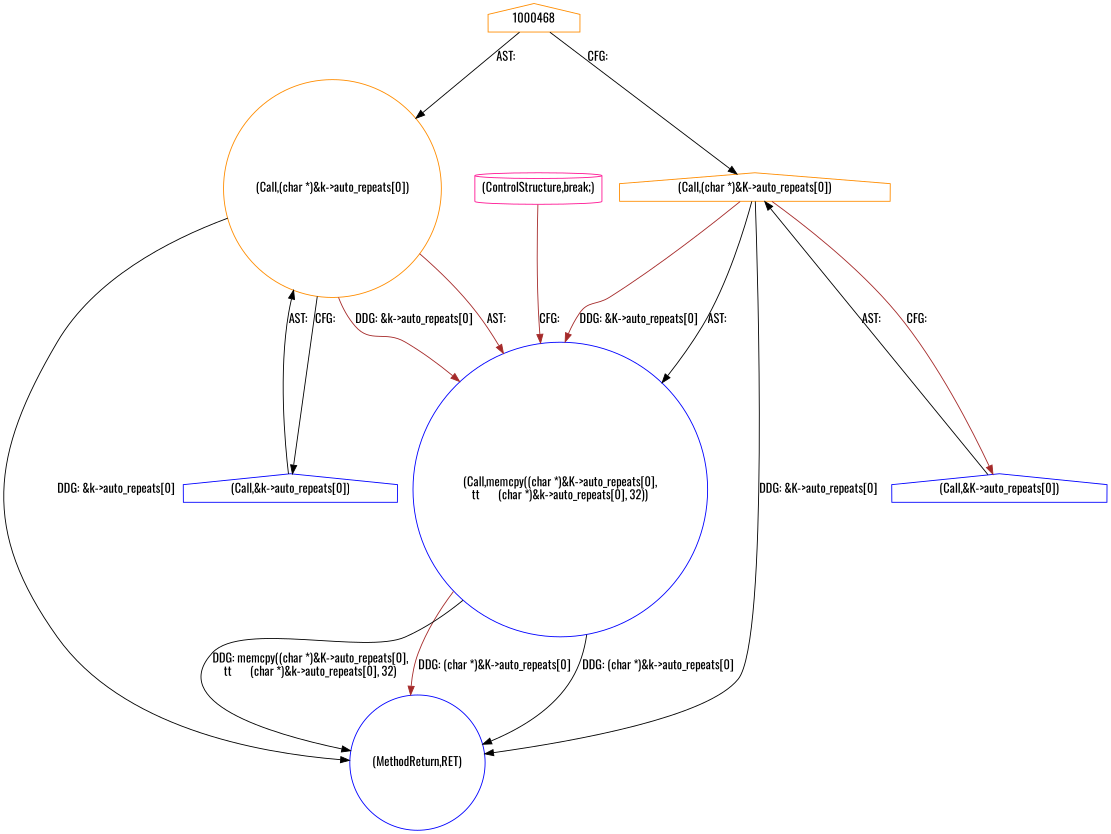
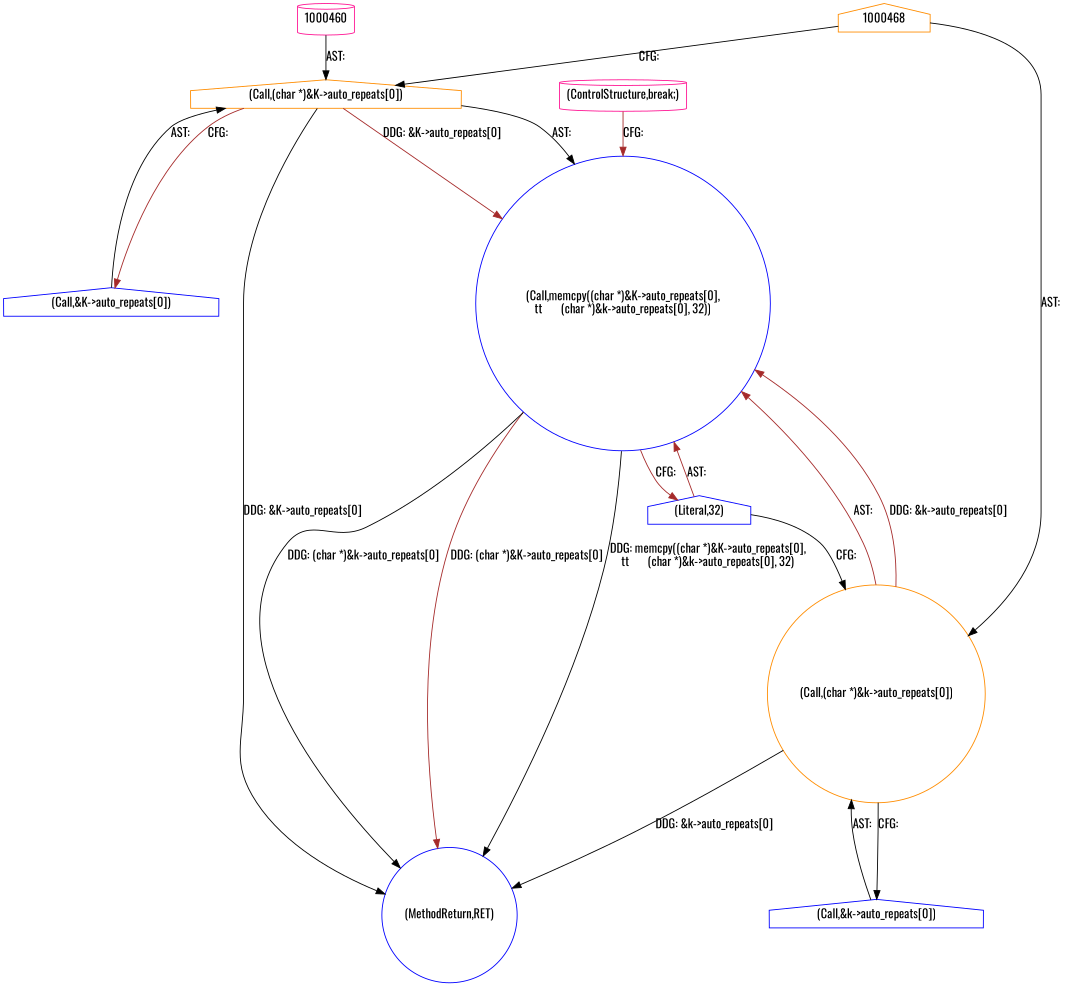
node "1000460": added
node "(Literal,32)": added
